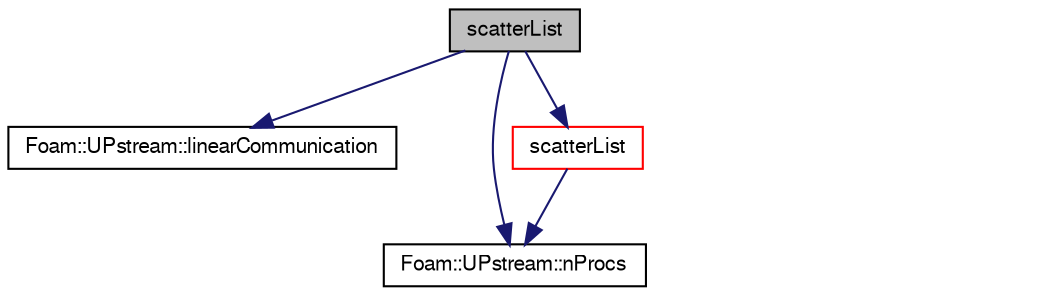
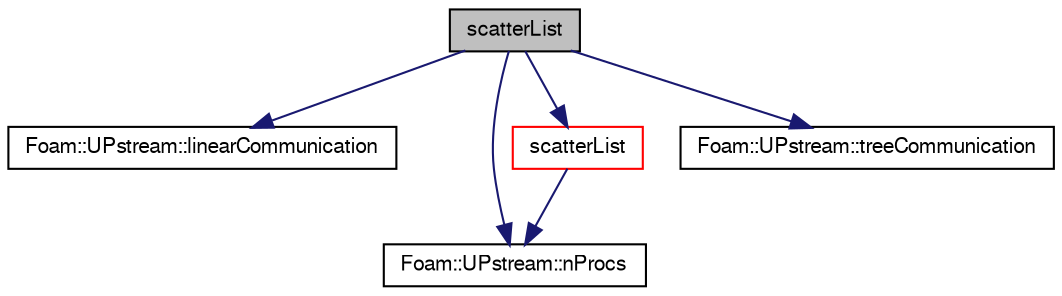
node "Foam::UPstream::treeCommunication": added
